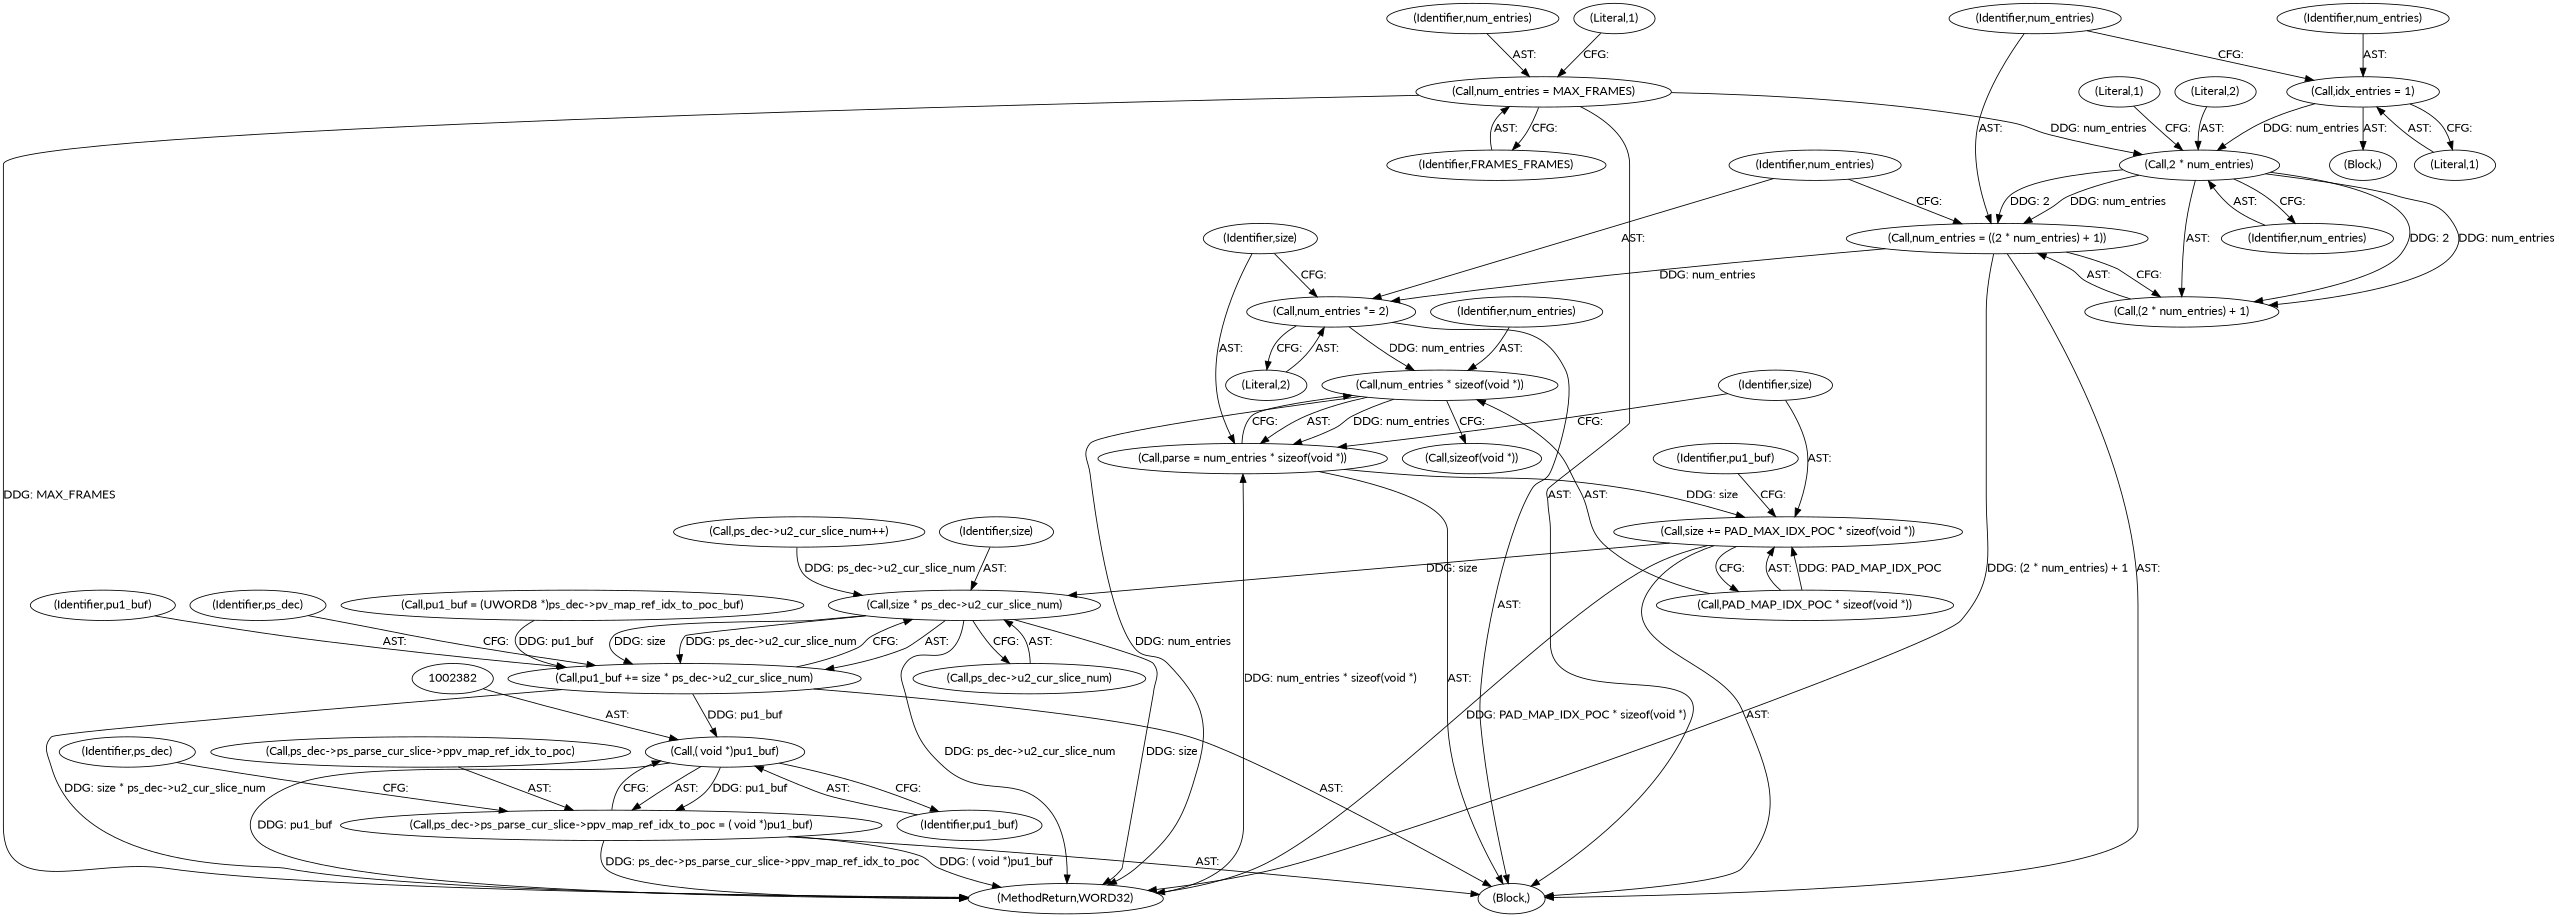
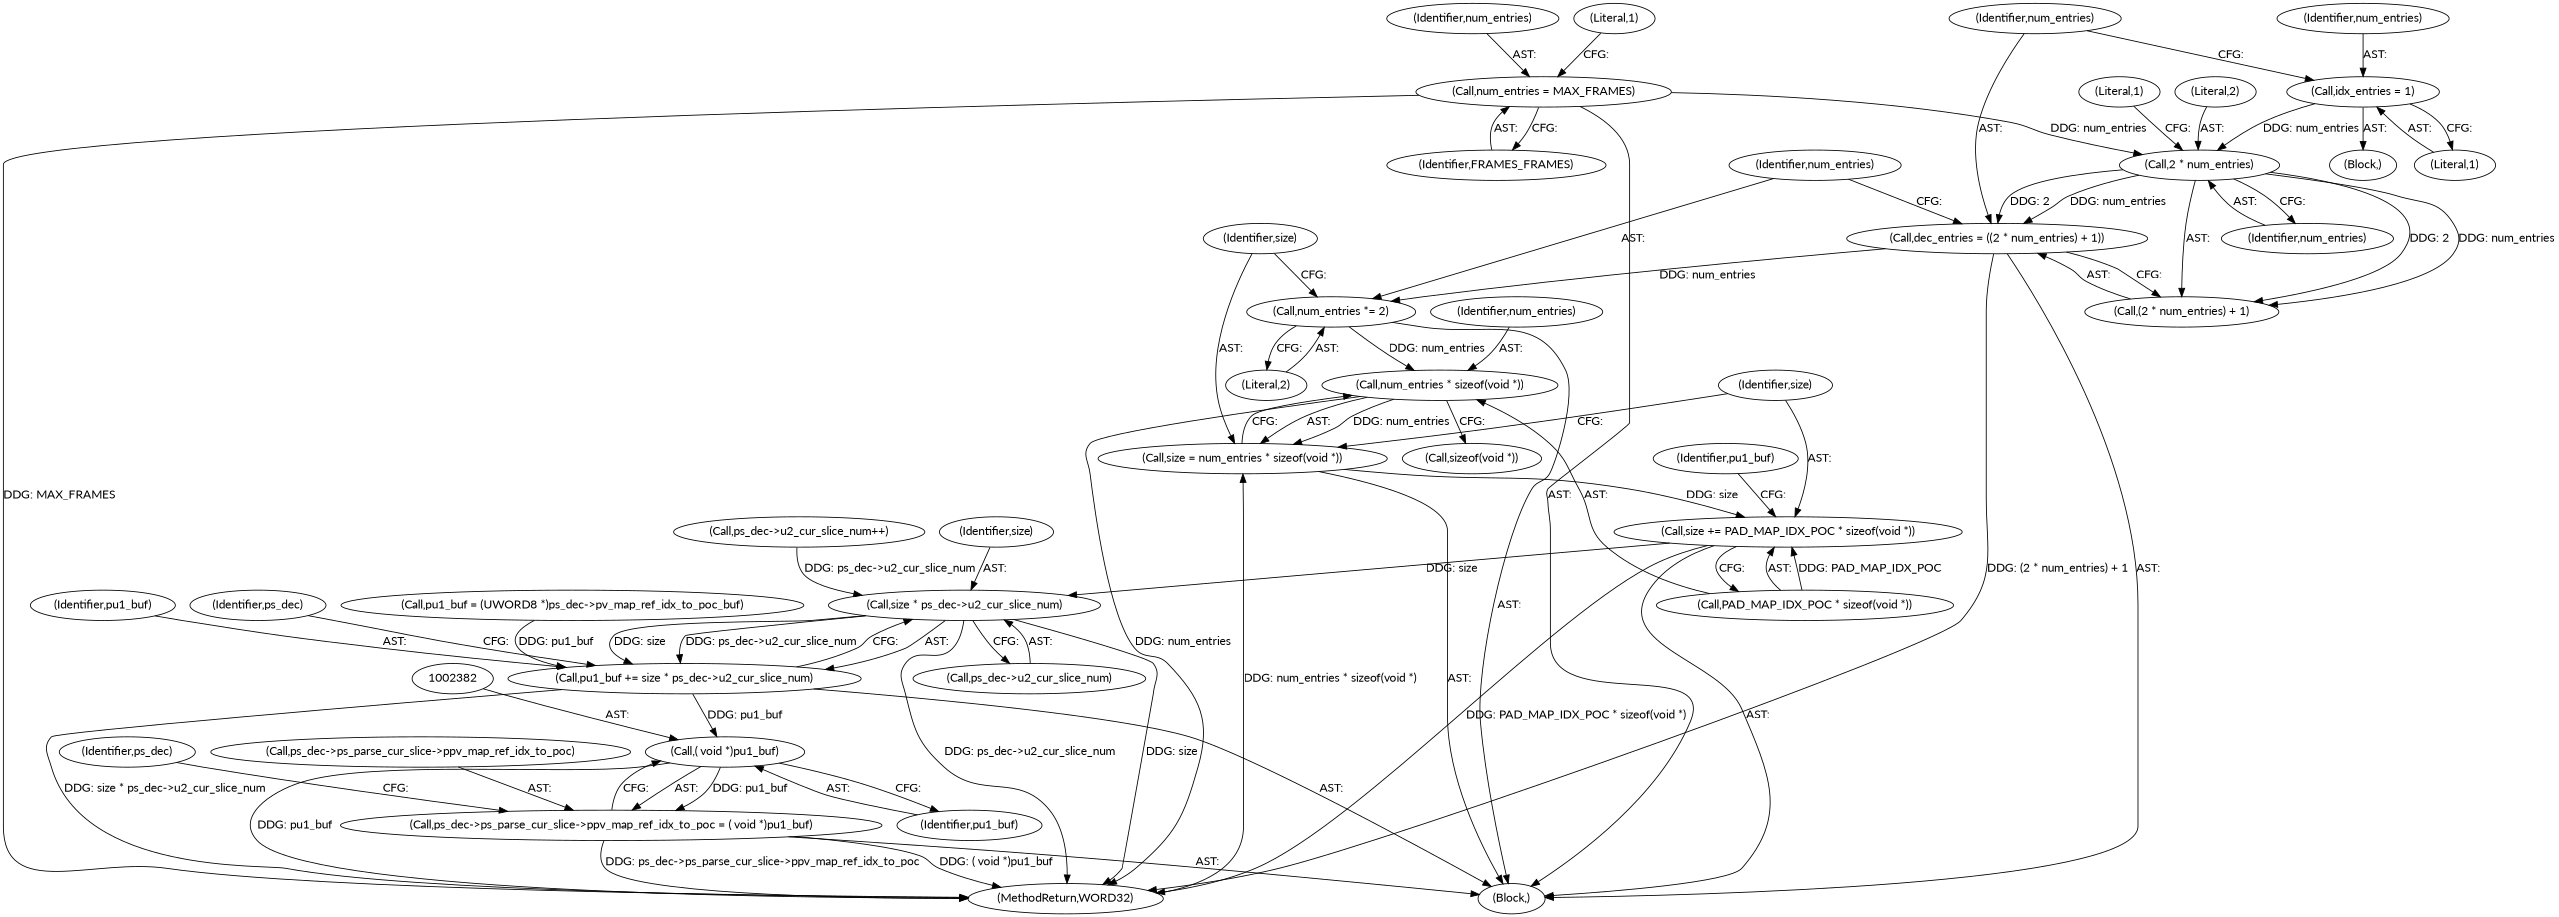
node "(Call,num_entries = ((2 * num_entries) + 1))": label "(Call,num_entries = ((2 * num_entries) + 1))" -> "(Call,dec_entries = ((2 * num_entries) + 1))"
node "(Call,parse = num_entries * sizeof(void *))": label "(Call,parse = num_entries * sizeof(void *))" -> "(Call,size = num_entries * sizeof(void *))"
node "(Call,size += PAD_MAX_IDX_POC * sizeof(void *))": label "(Call,size += PAD_MAX_IDX_POC * sizeof(void *))" -> "(Call,size += PAD_MAP_IDX_POC * sizeof(void *))"
